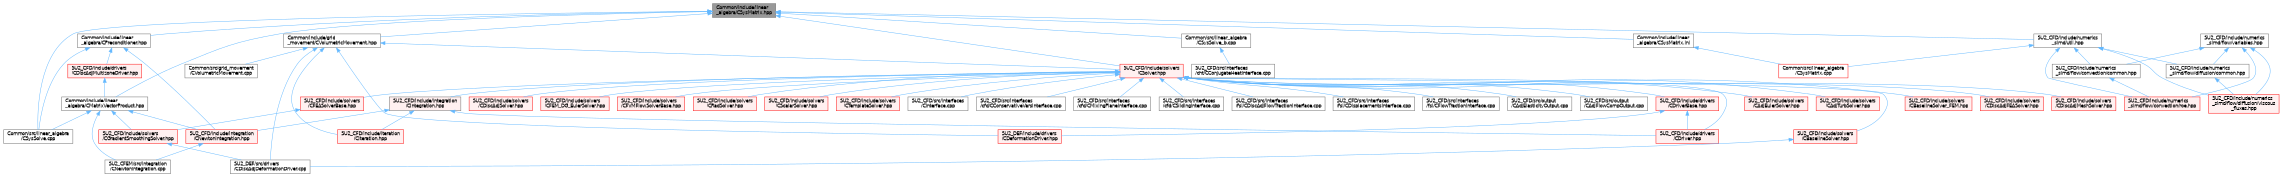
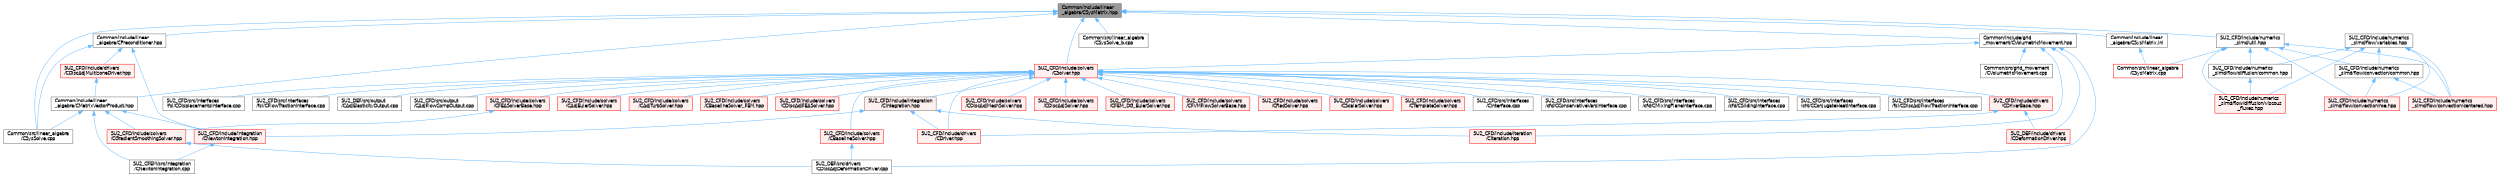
edge "SU2_CFD/src/interfaces /cht/CConjugateHeatInterface.cpp" -> "Common/src/linear_algebra /CSysSolve_b.cpp": now "SU2_CFD/src/interfaces /cht/CConjugateHeatInterface.cpp" -> "SU2_CFD/include/solvers /CSolver.hpp"
node "SU2_CFD/src/output /CAdjElasticityOutput.cpp": label "SU2_CFD/src/output /CAdjElasticityOutput.cpp" -> "SU2_DEF/src/output /CAdjElasticityOutput.cpp"
node "SU2_CFD/include/numerics _simd/flow/convection/centered.hpp": added
